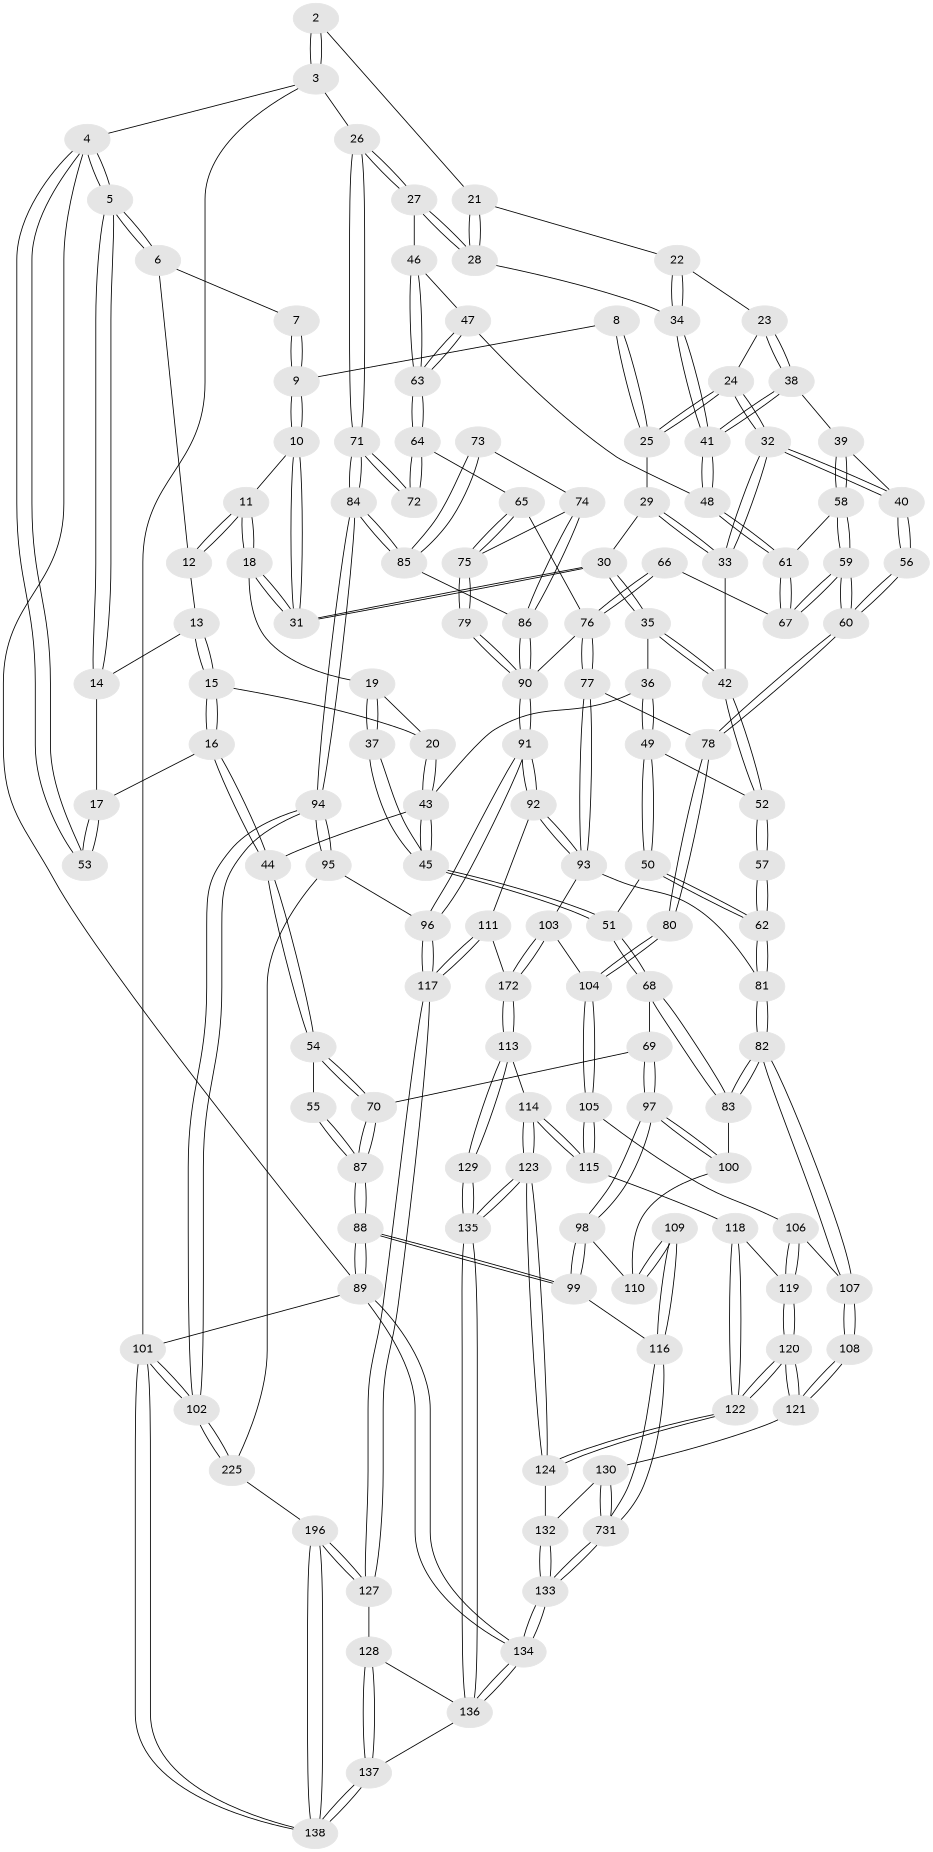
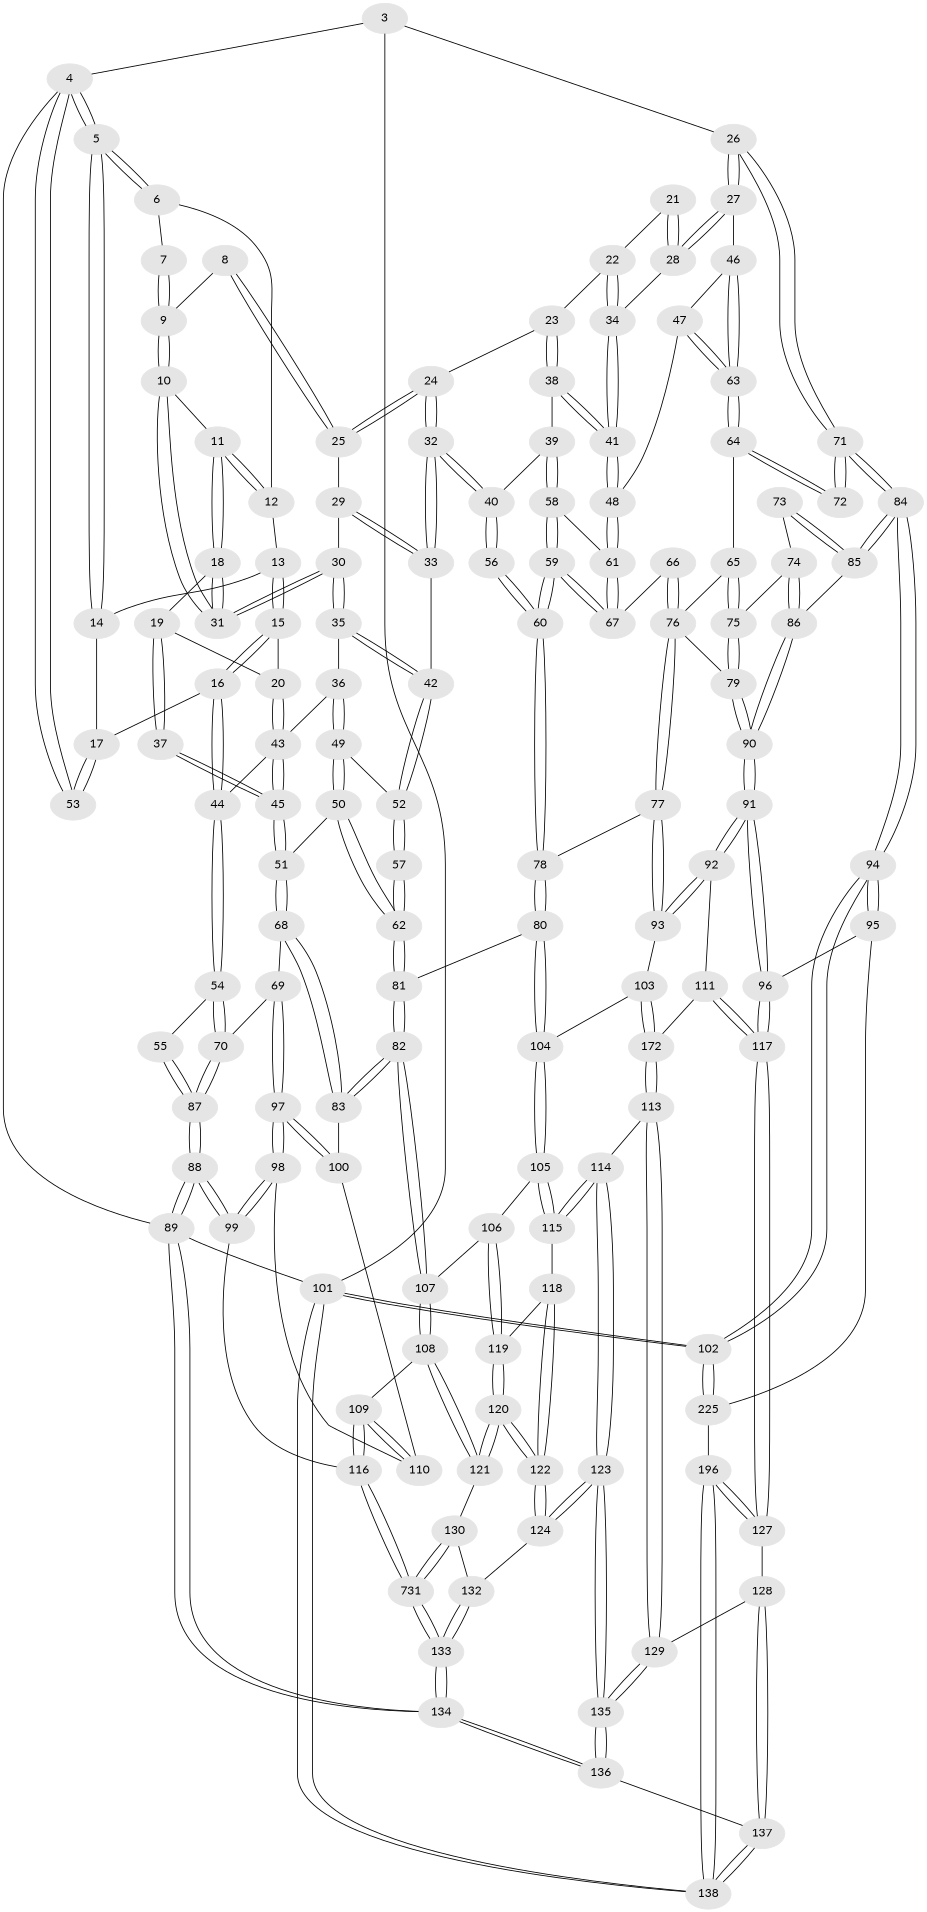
node "2": removed
edge "76" -- "90": now "76" -- "79"
edge "93" -- "81": now "80" -- "81"
edge "108" -- "109": added
edge "128" -- "136": now "128" -- "129"
